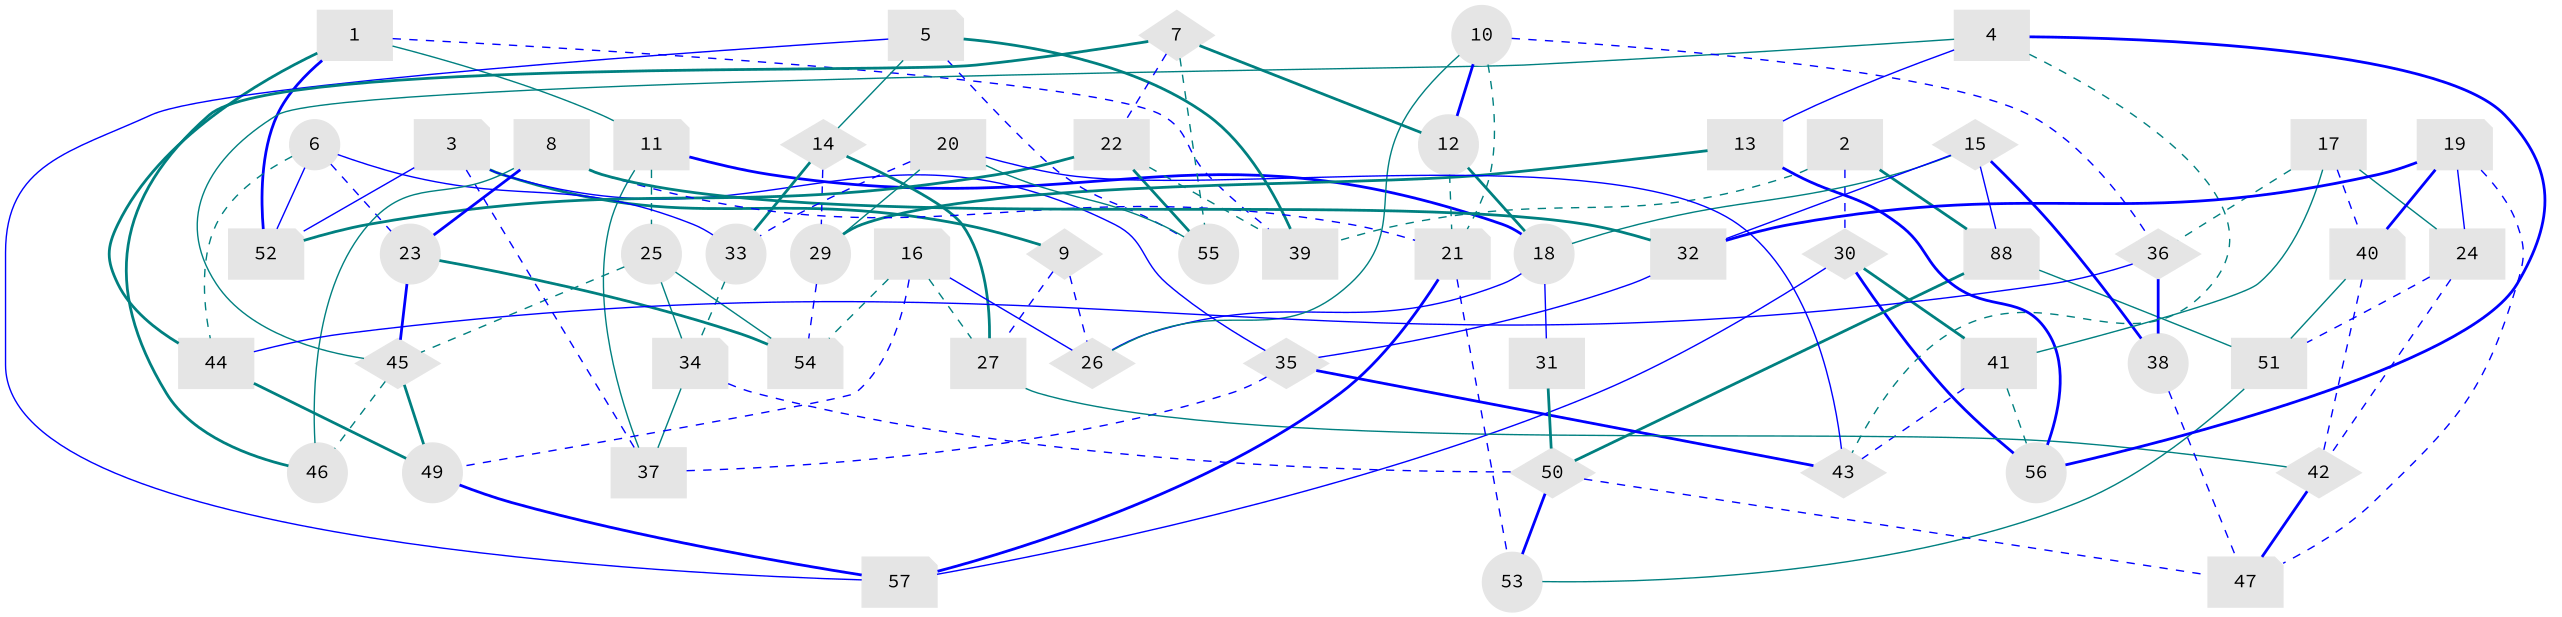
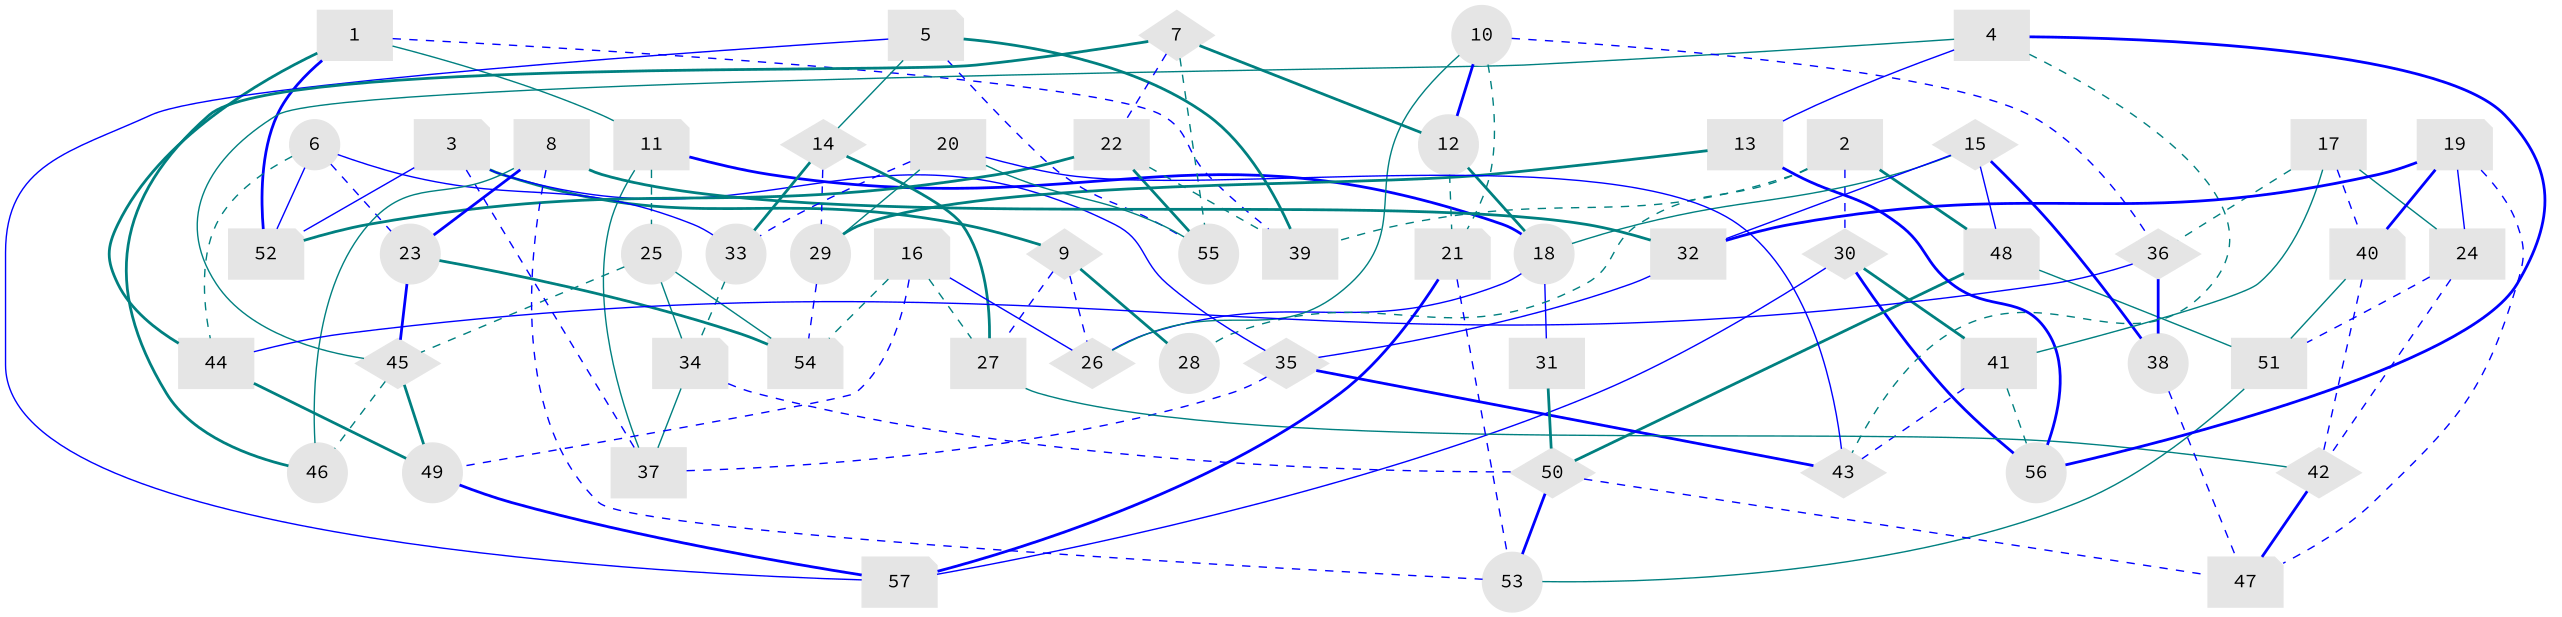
edge "8" -- "21": now "8" -- "53"
node "88": label "88" -> "48"
node "28": added
